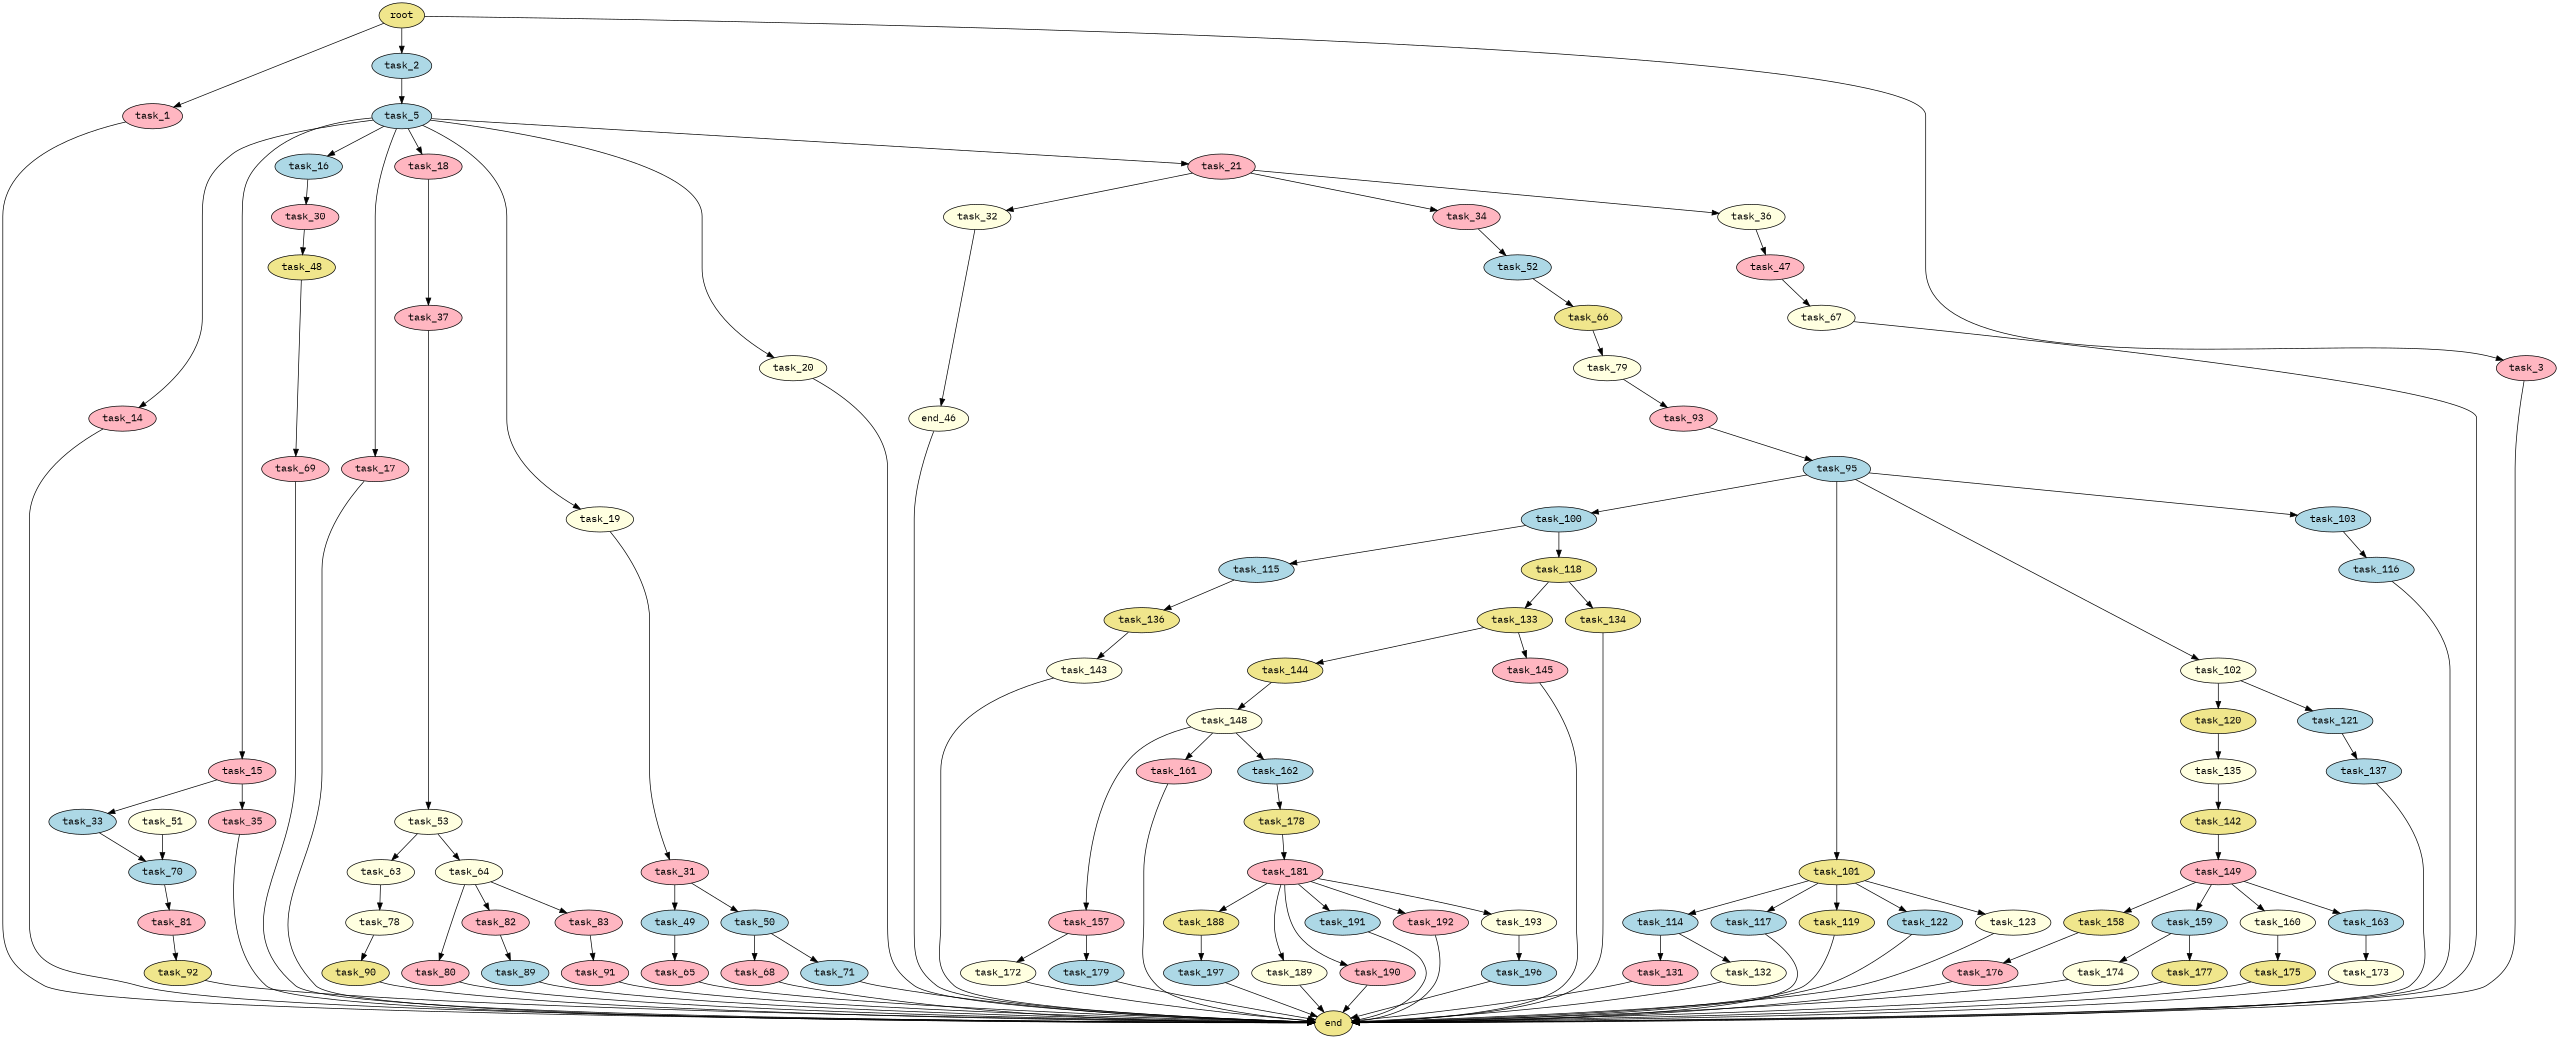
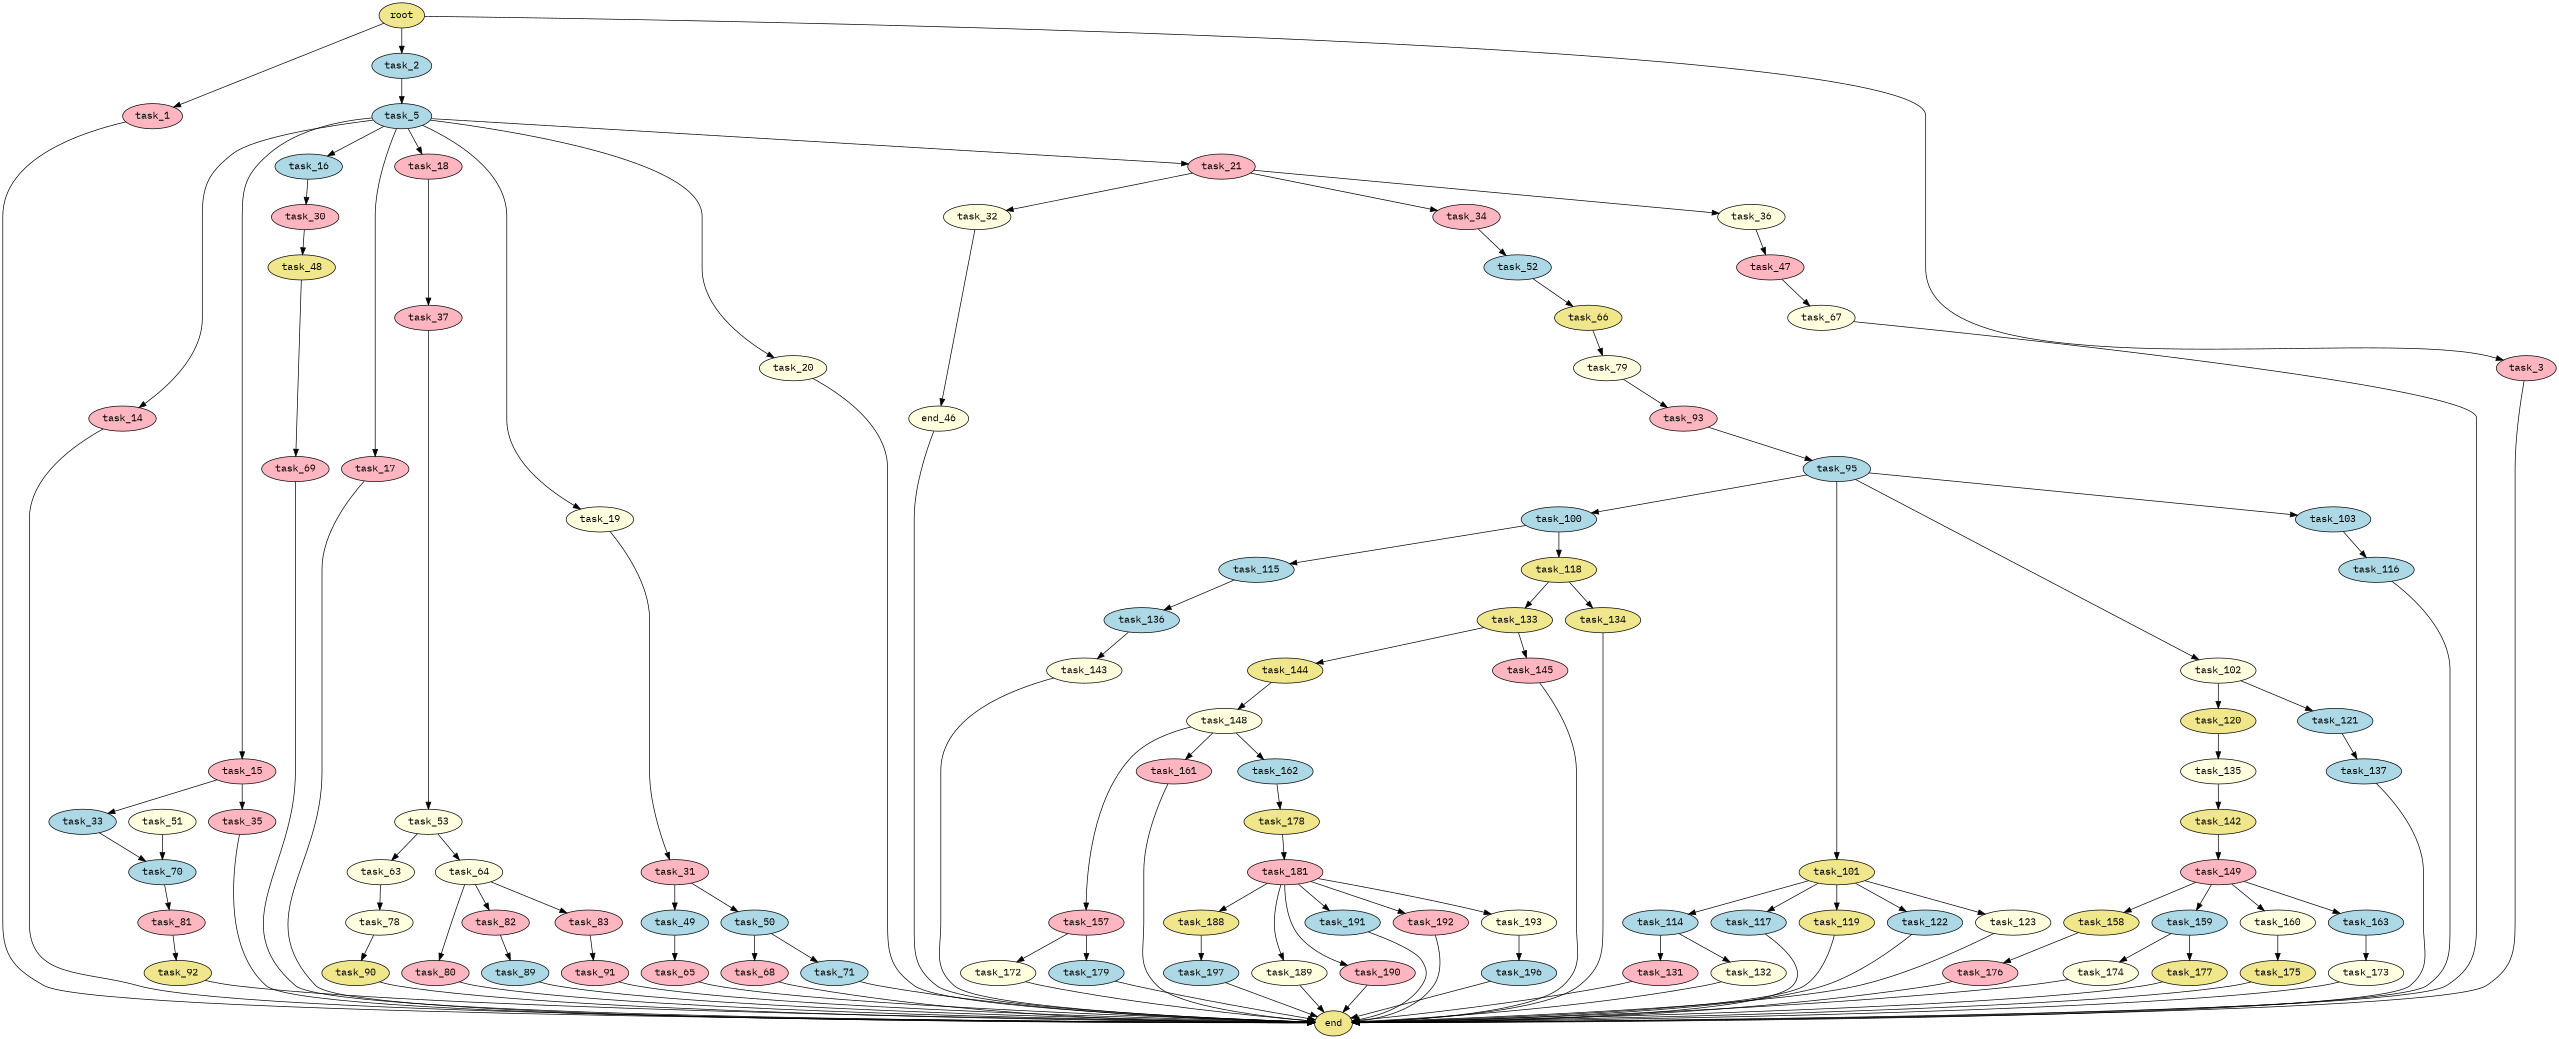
node "task_136": fillcolor khaki -> lightblue
